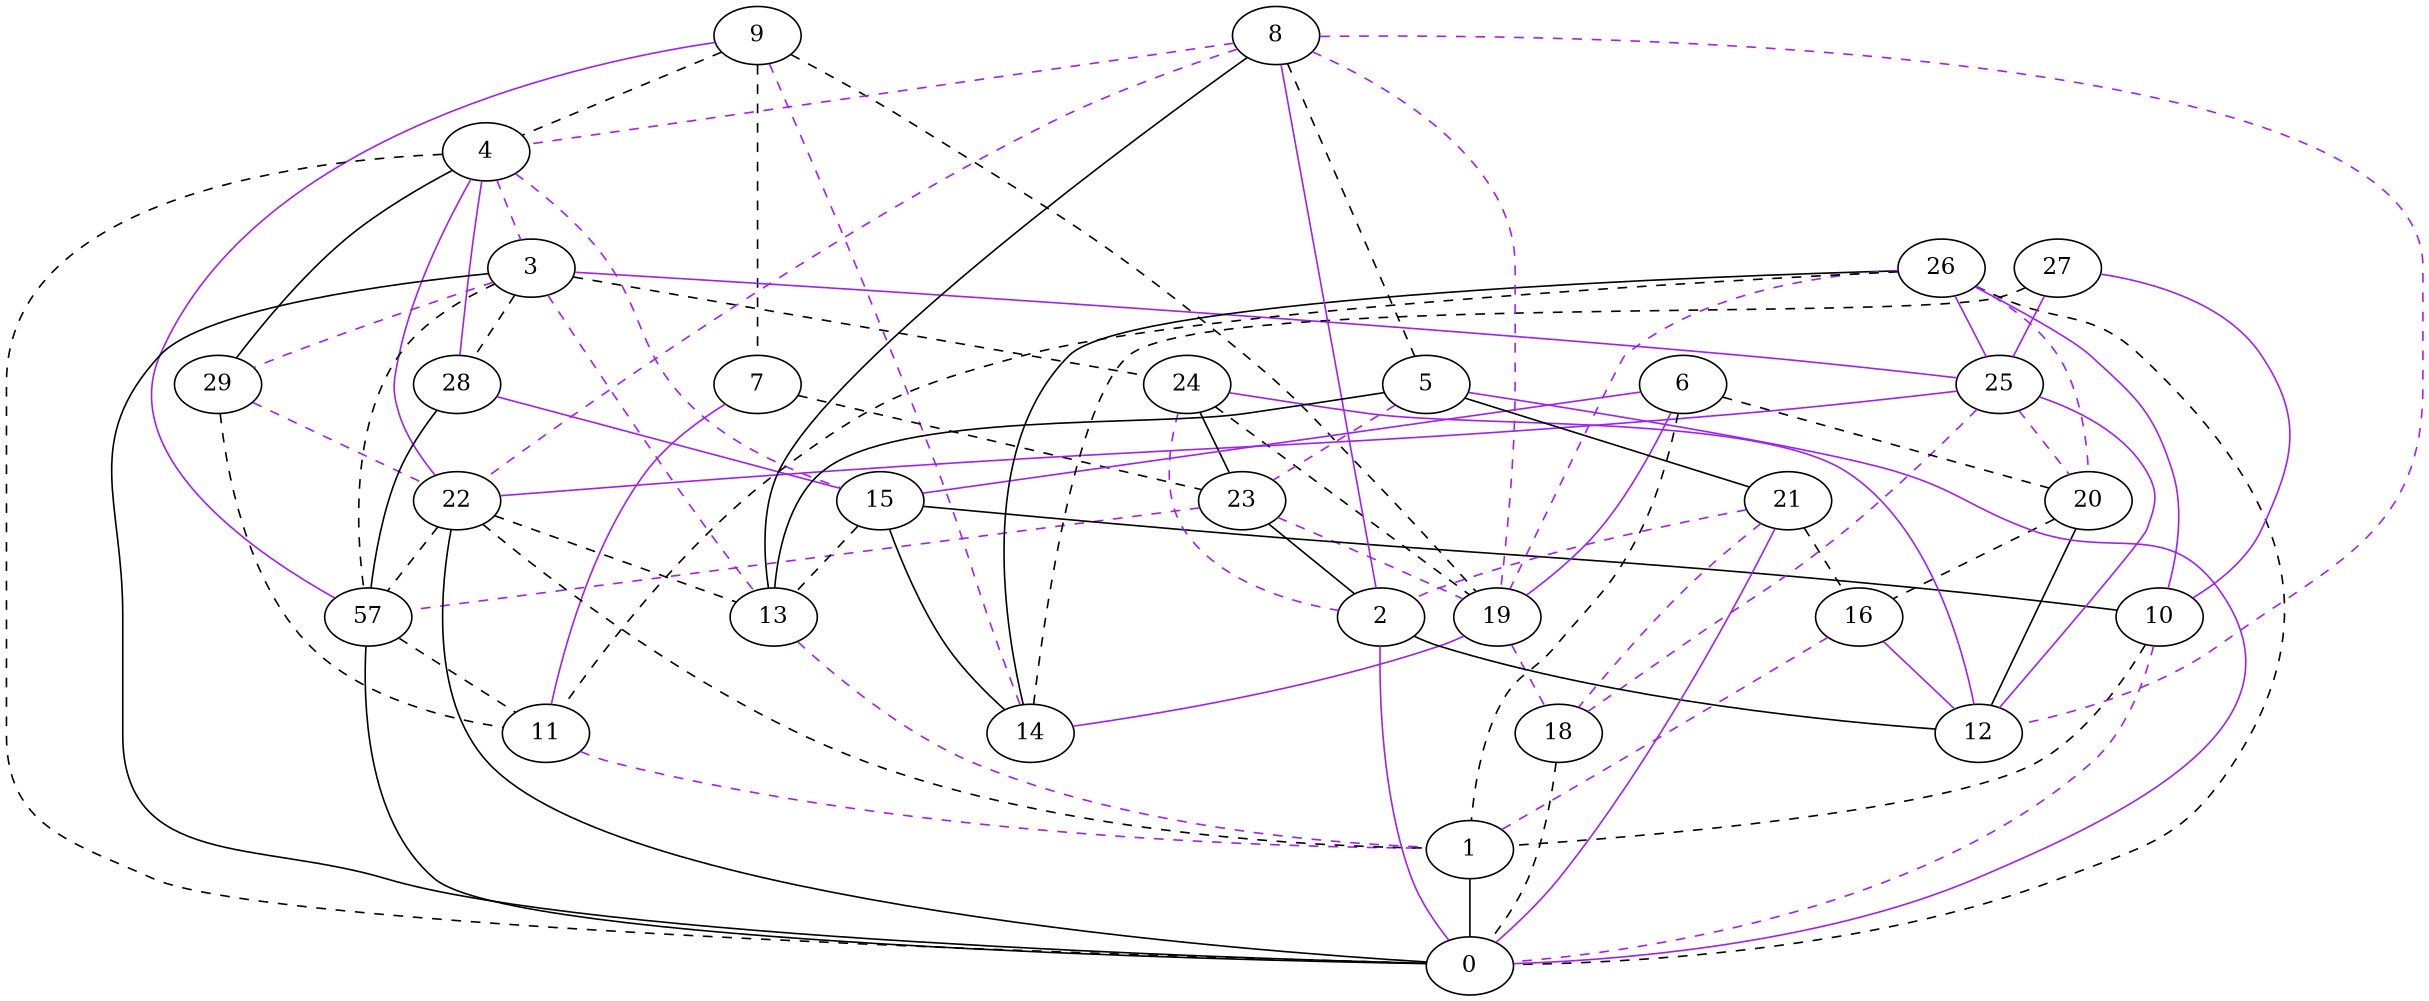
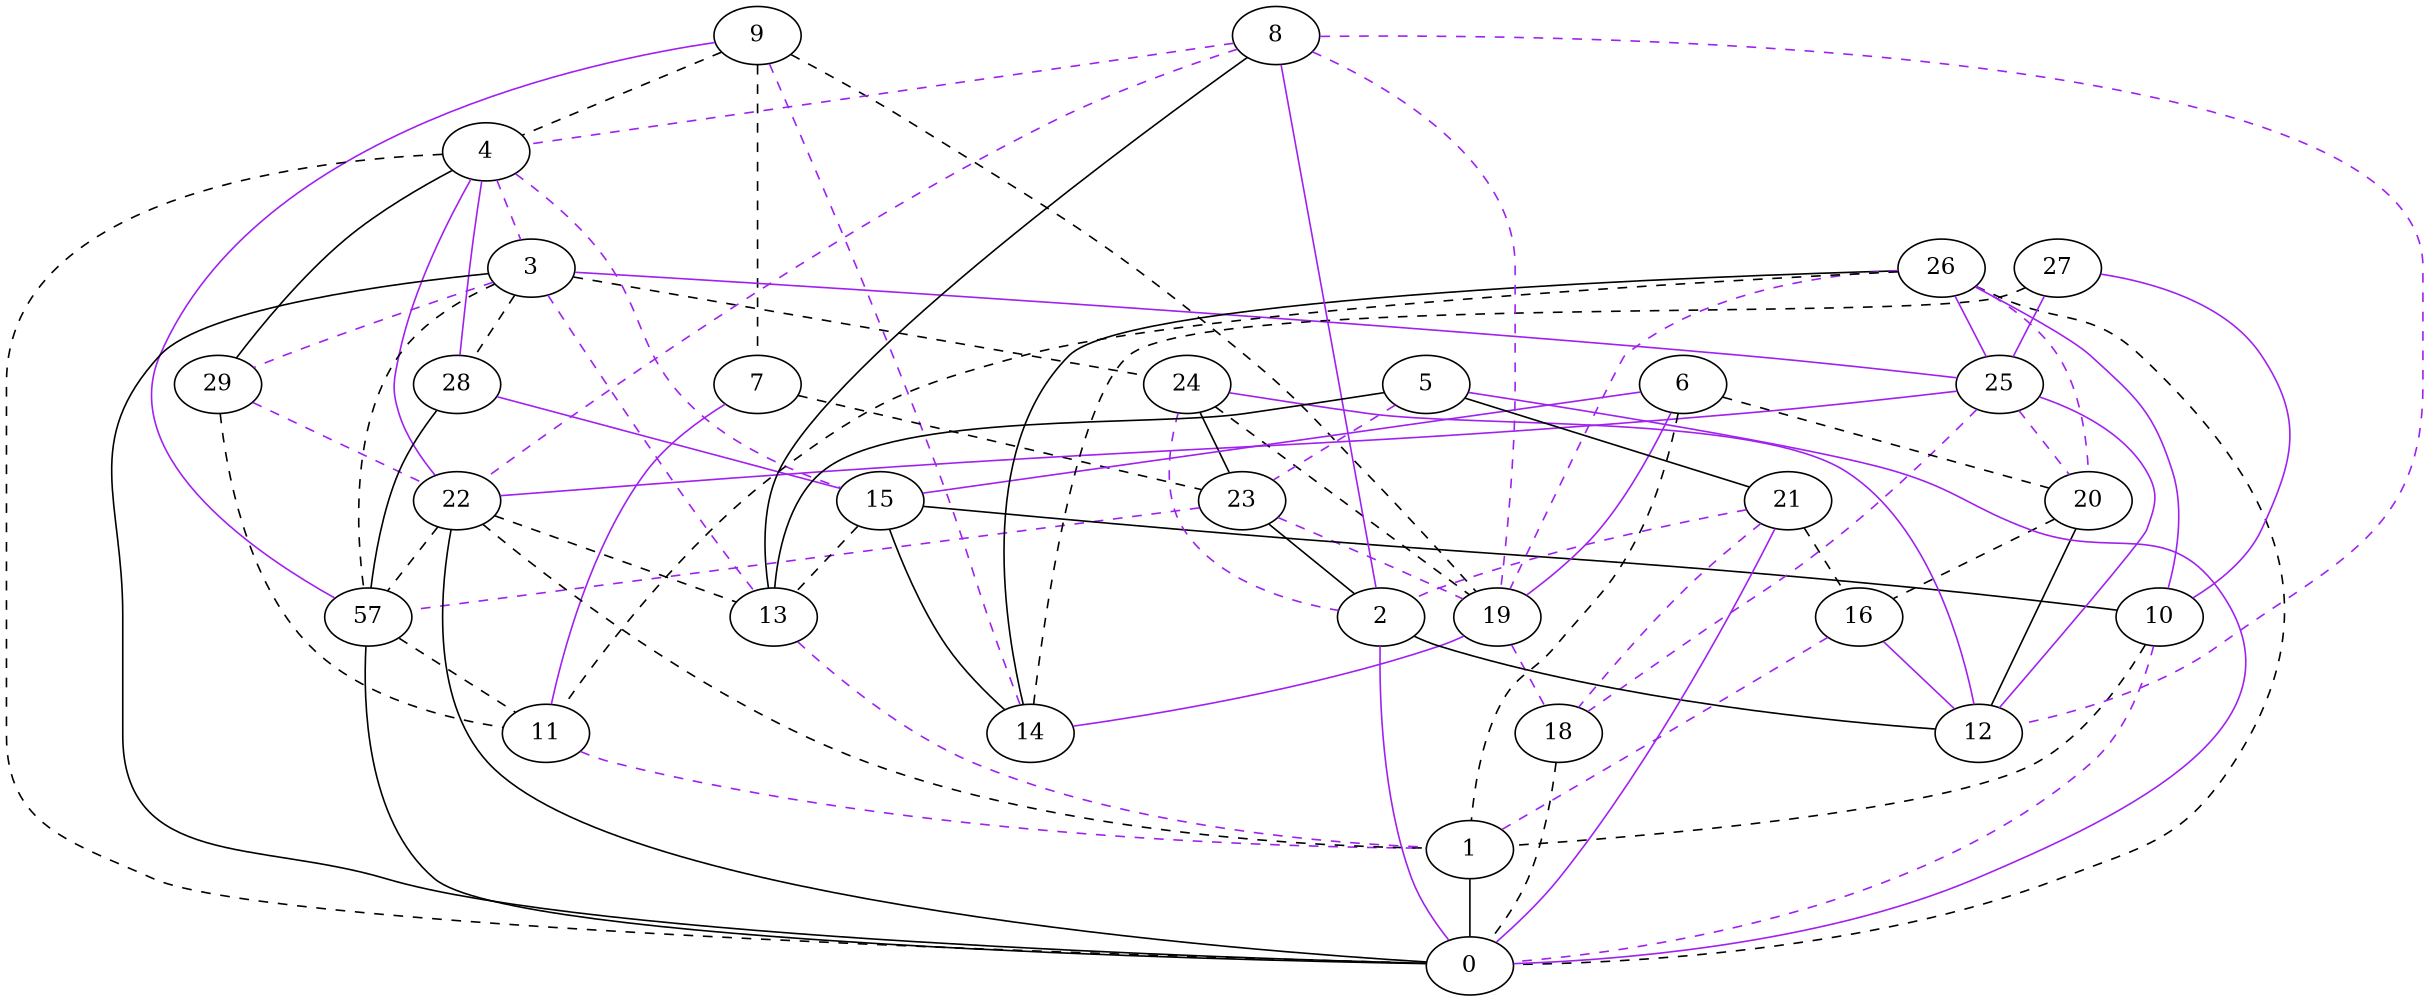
edge "8" -- "5": removed
